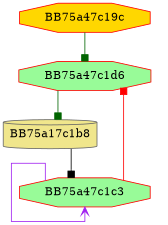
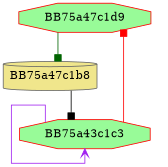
node "BB75a47c19c": removed
node "BB75a47c1d6": label "BB75a47c1d6" -> "BB75a47c1d9"
node "BB75a17c1b8": label "BB75a17c1b8" -> "BB75a47c1b8"
node "BB75a47c1c3": label "BB75a47c1c3" -> "BB75a43c1c3"
